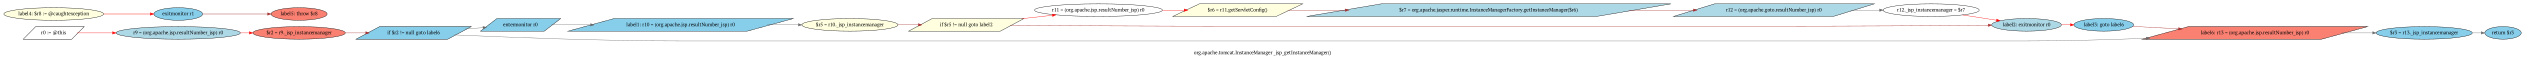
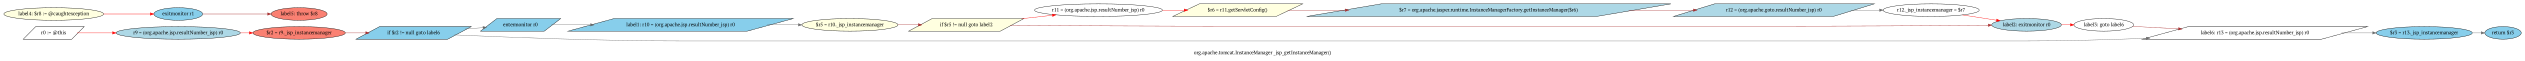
node "label3: goto label6": fillcolor skyblue -> white
node "label6: r13 = (org.apache.jsp.resultNumber_jsp) r0": fillcolor salmon -> white
